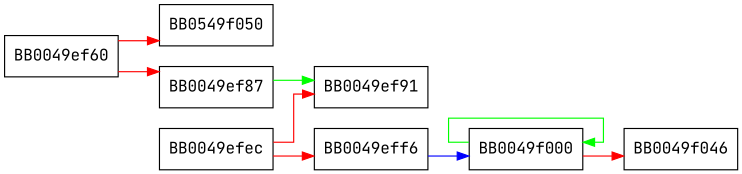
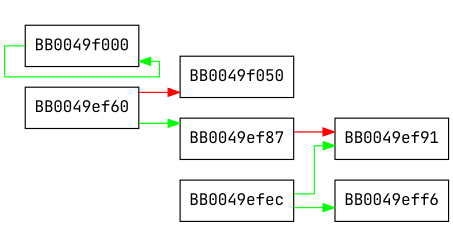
node "BB0549f050": label "BB0549f050" -> "BB0049f050"
edge "BB0049ef60" -> "BB0049ef87": color red -> green
edge "BB0049ef87" -> "BB0049ef91": color green -> red
edge "BB0049efec" -> "BB0049ef91": color red -> green
node "BB0049f046": removed
edge "BB0049efec" -> "BB0049eff6": color red -> green
edge "BB0049eff6" -> "BB0049f000": removed
